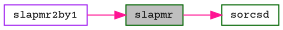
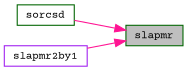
edge "slapmr" -> "sorcsd": reversed
